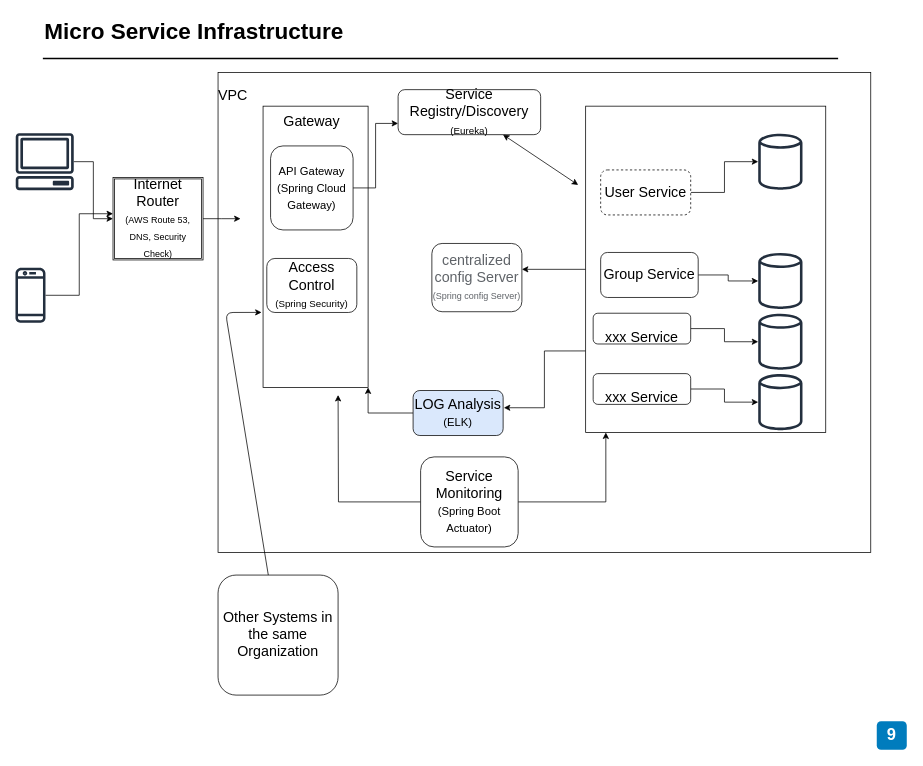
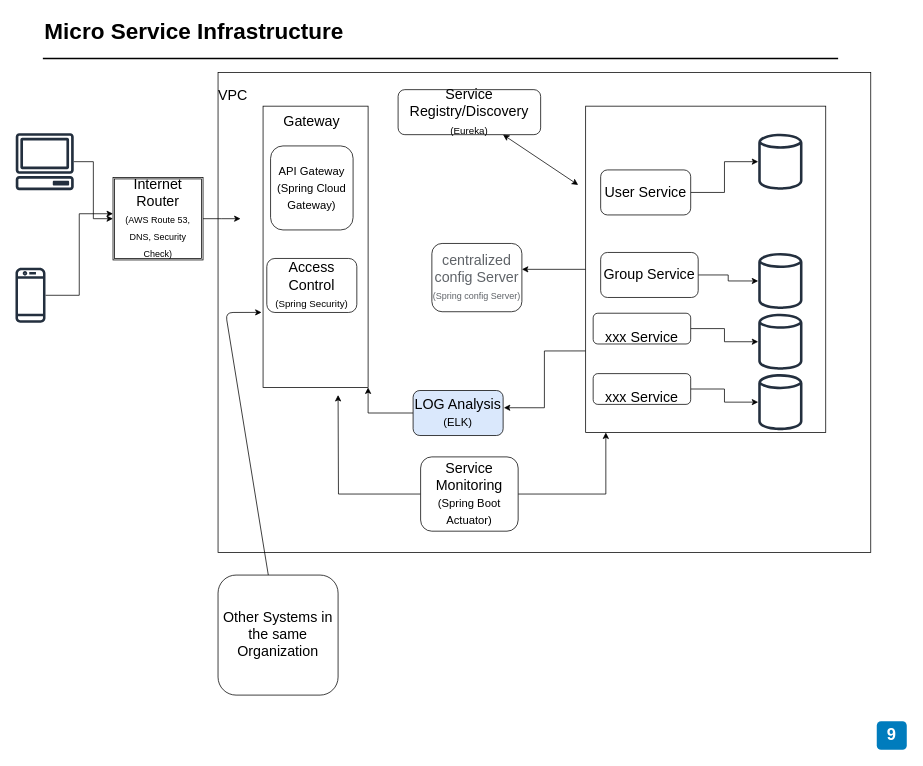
edge "API Gateway (Spring Cloud Gateway)" -> "Service Registry/Discovery (Eureka)": removed
node "User Service": style dashed -> solid
node "Service Monitoring (Spring Boot Actuator)": size 98x90 -> 98x74
